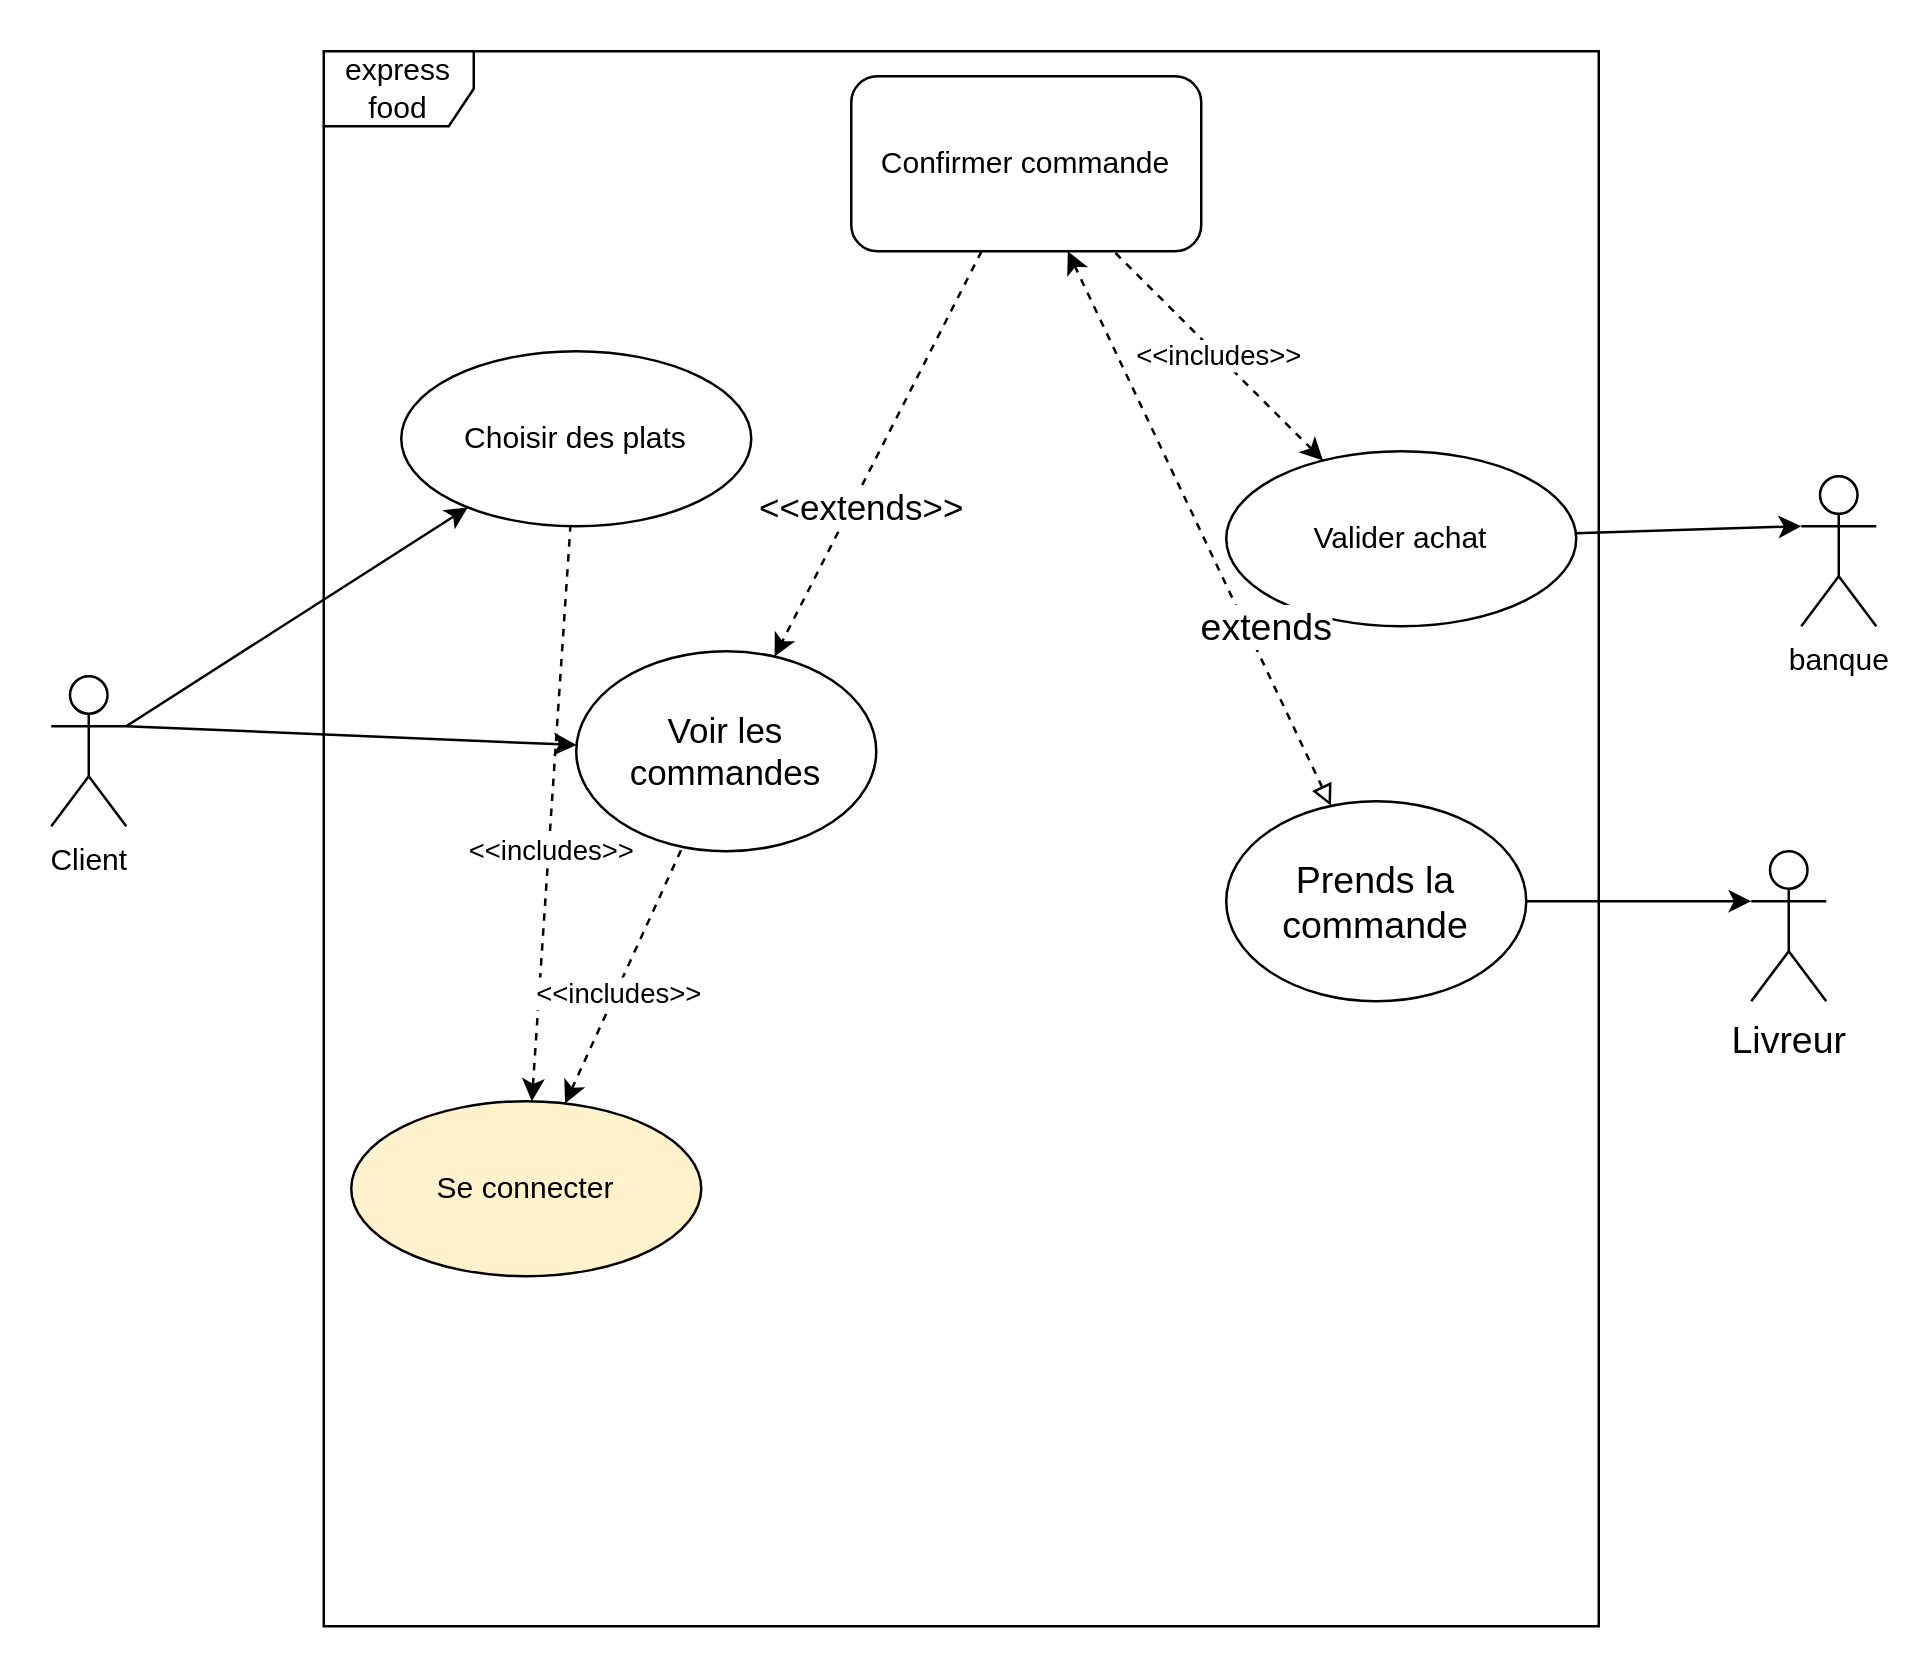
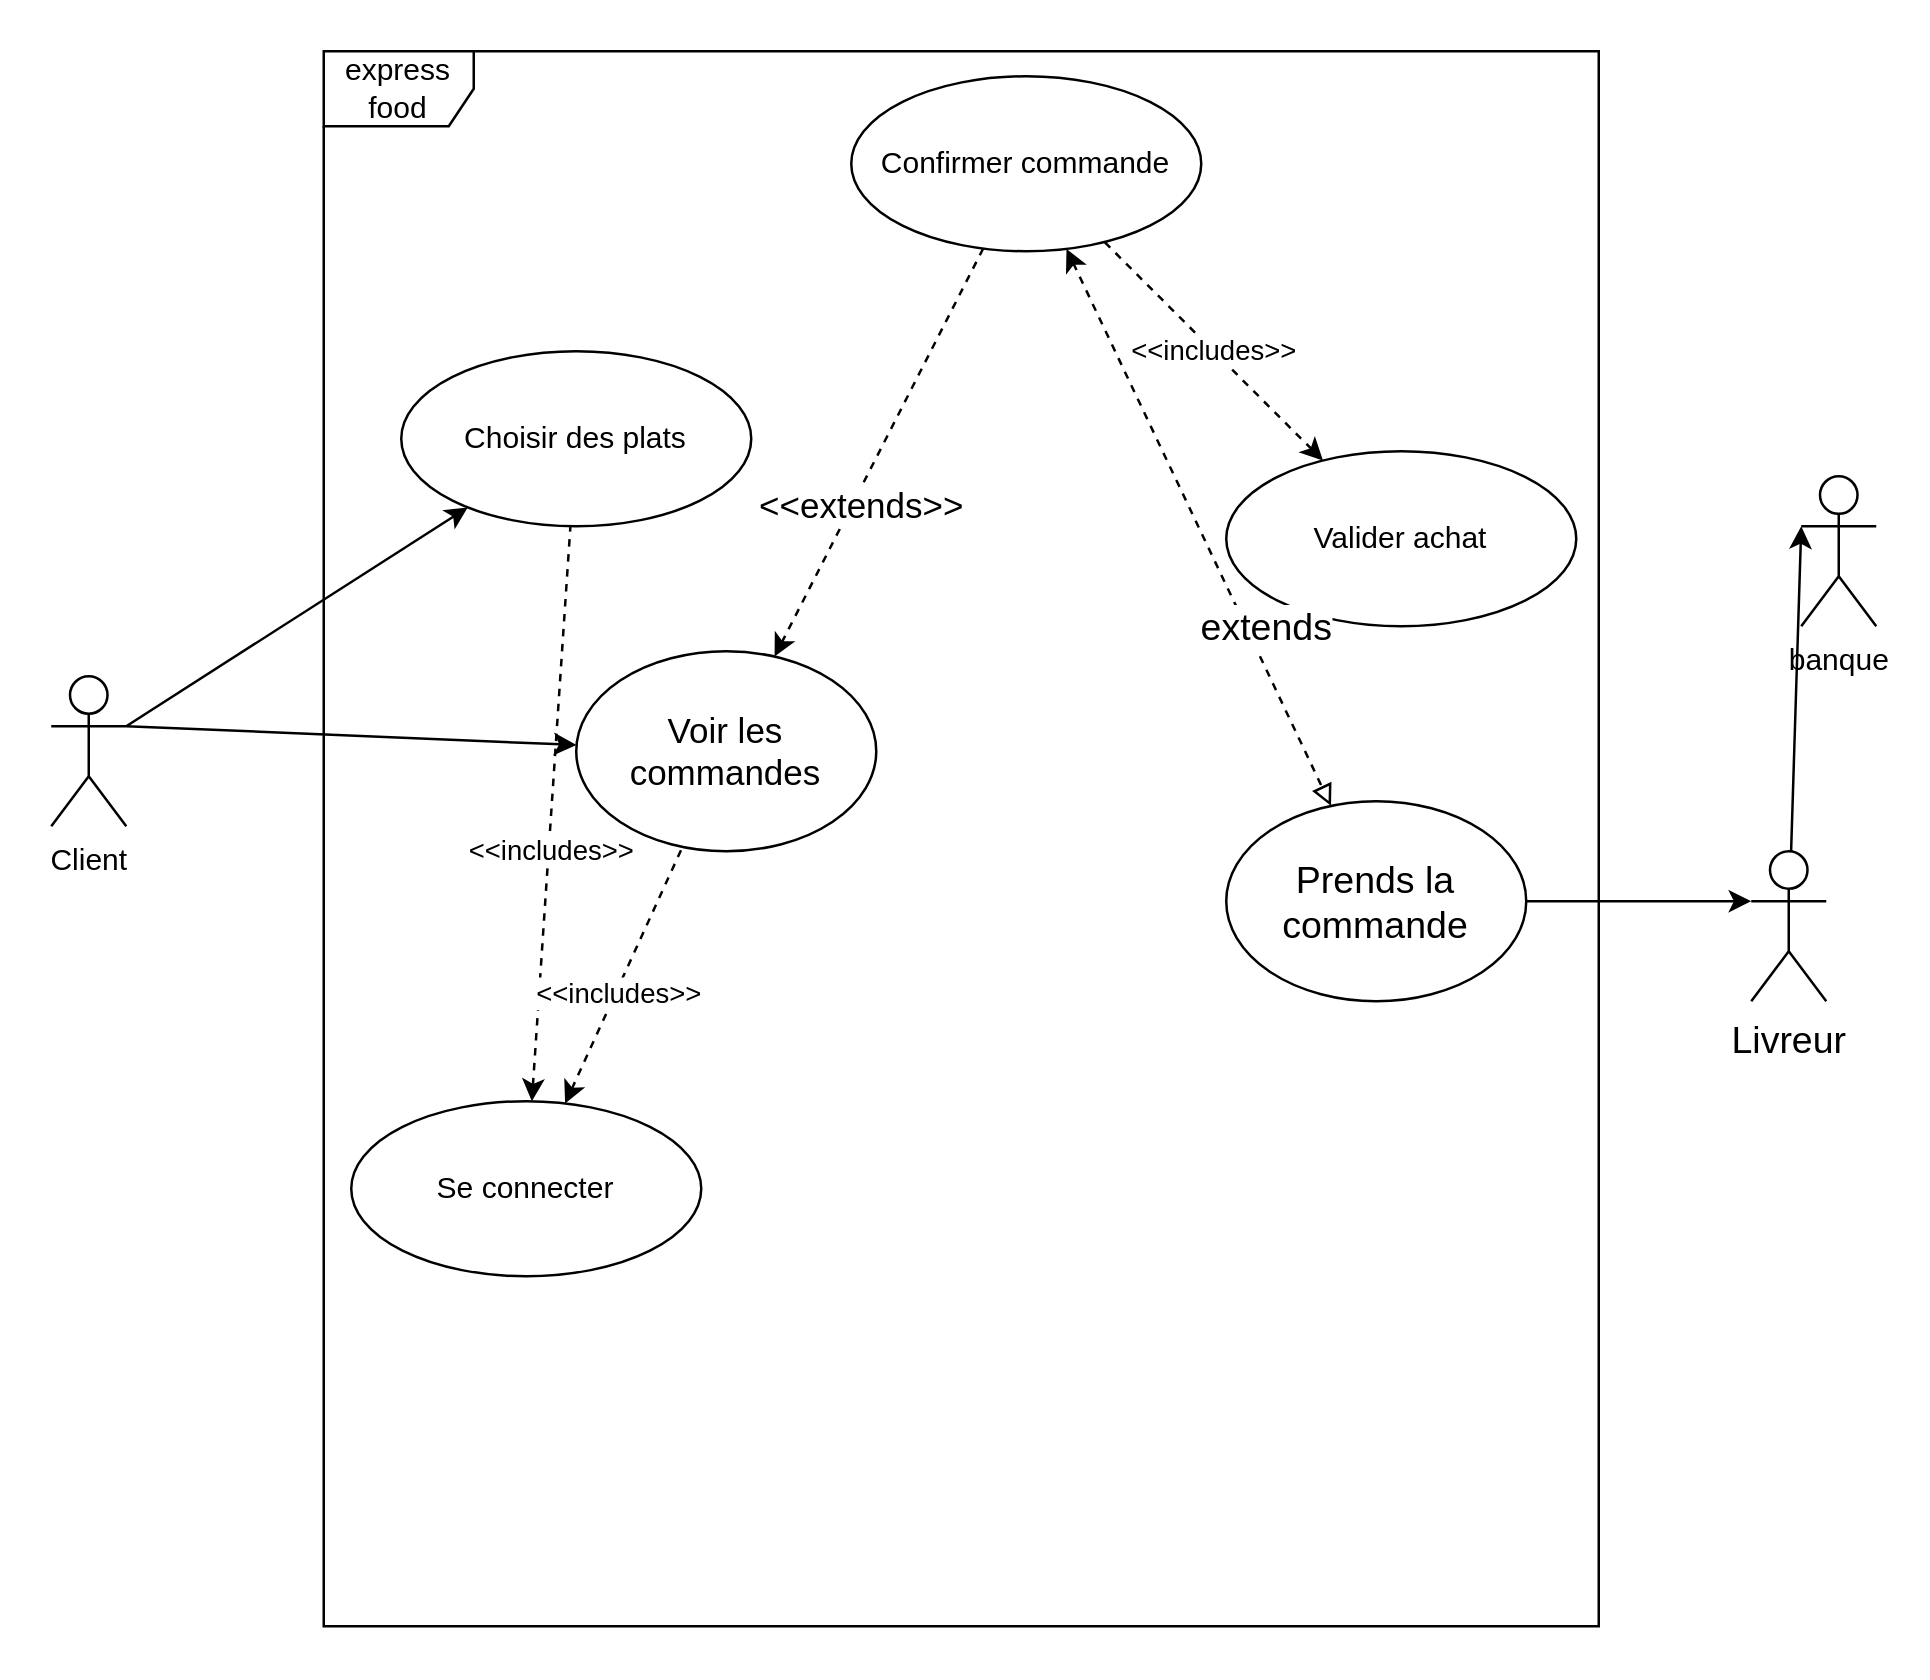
node "Confirmer commande": shape rounded rectangle -> ellipse
edge "Valider achat" -> "banque": now "Livreur" -> "banque"
node "Se connecter": fillcolor #fff2cc -> #ffffff
